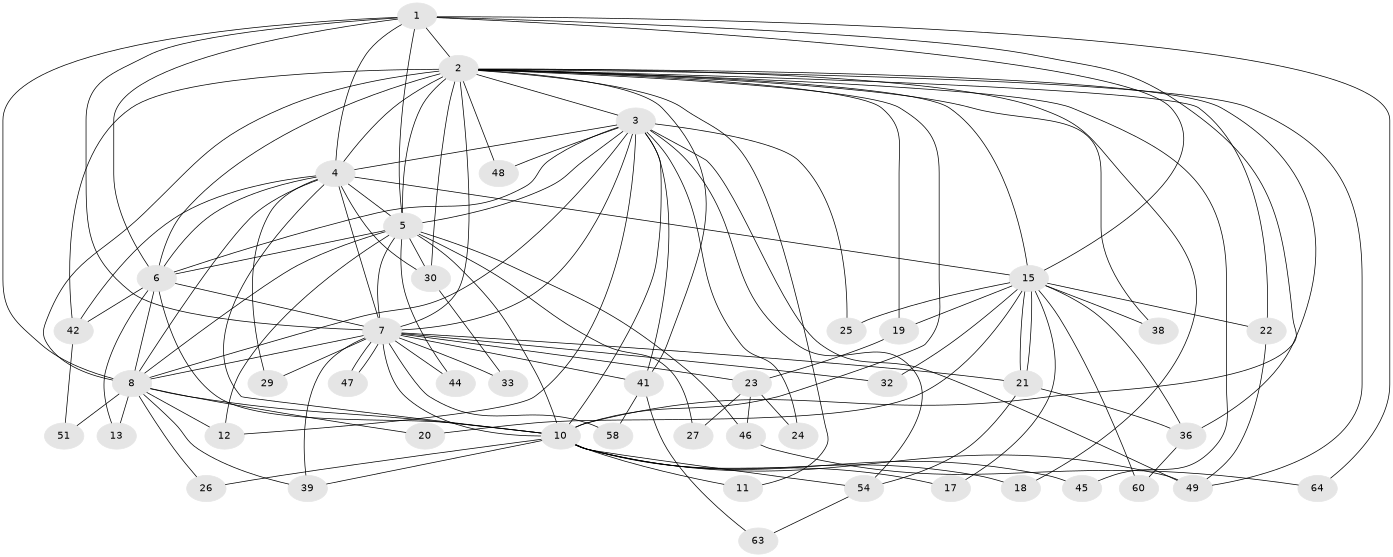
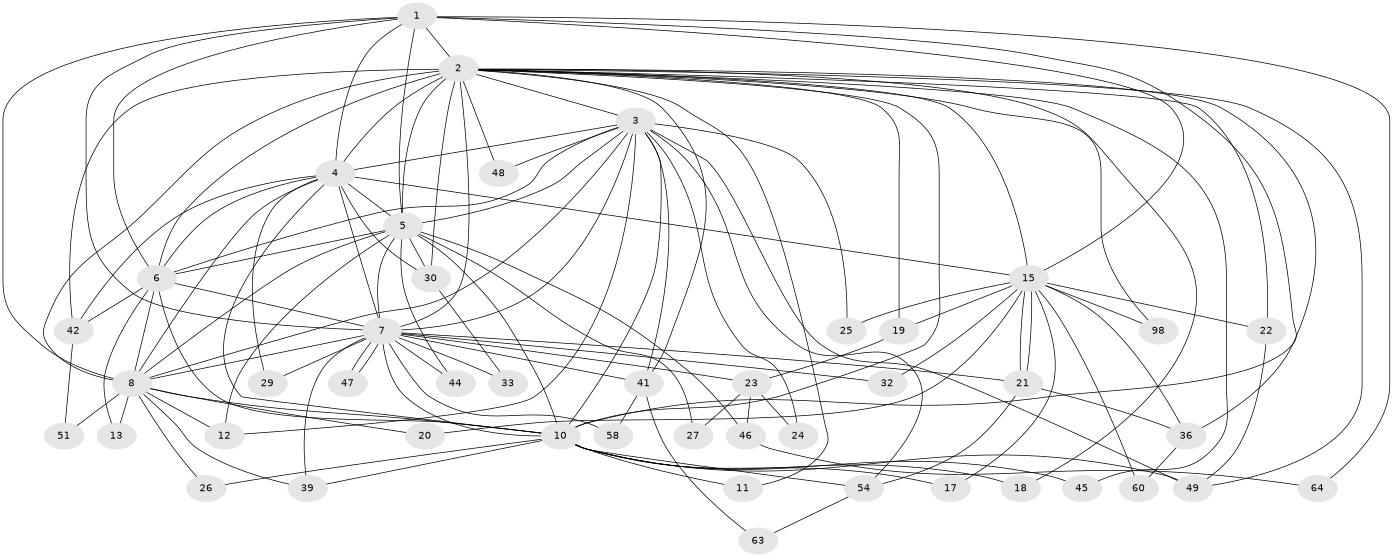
node "38": label "38" -> "98"
